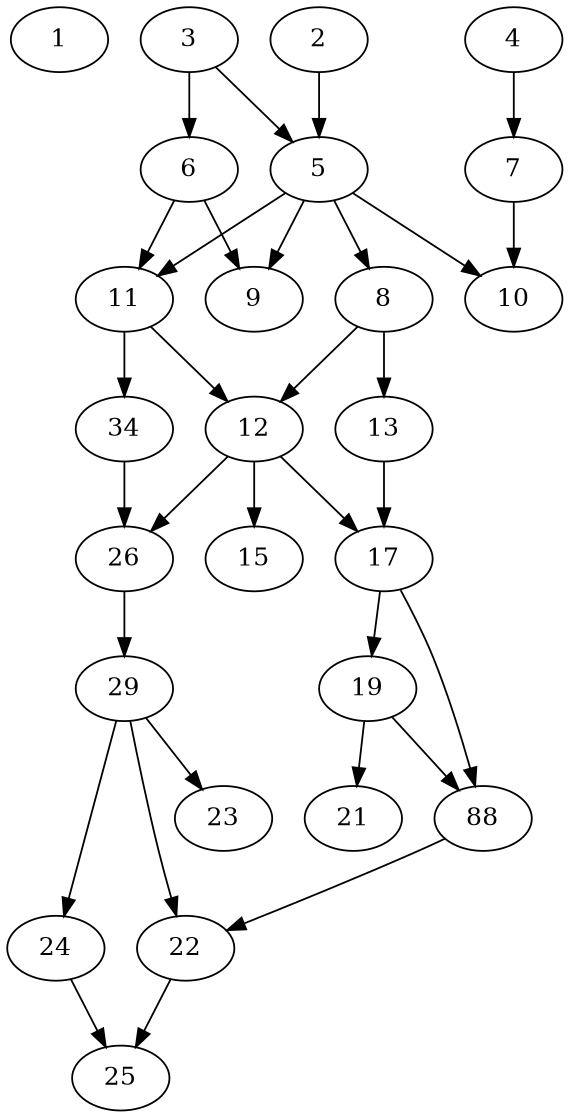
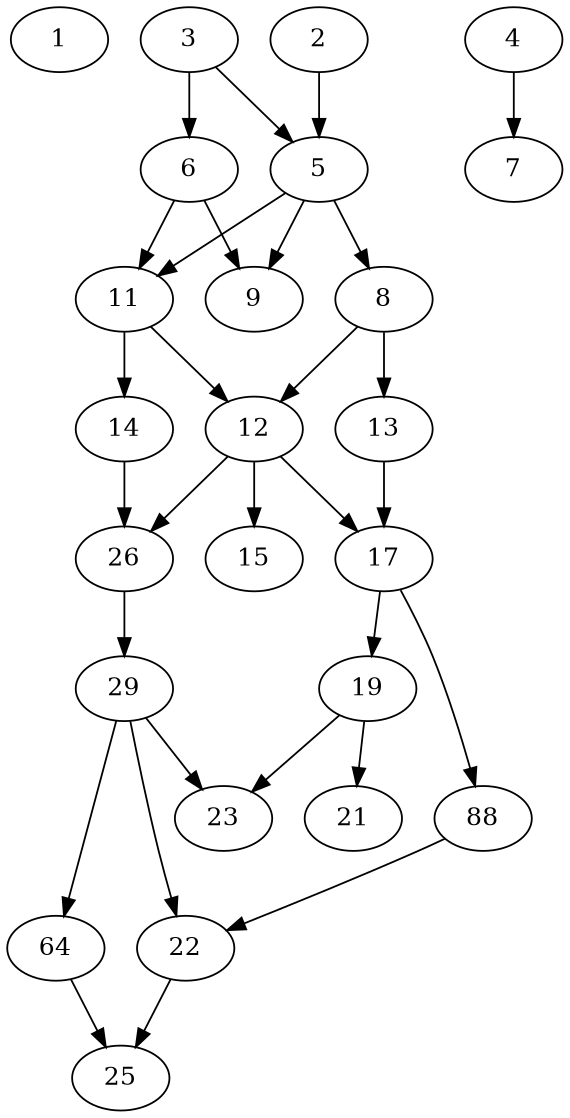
node "10": removed
node "34": label "34" -> "14"
edge "19" -> "88": now "19" -> "23"
node "24": label "24" -> "64"
